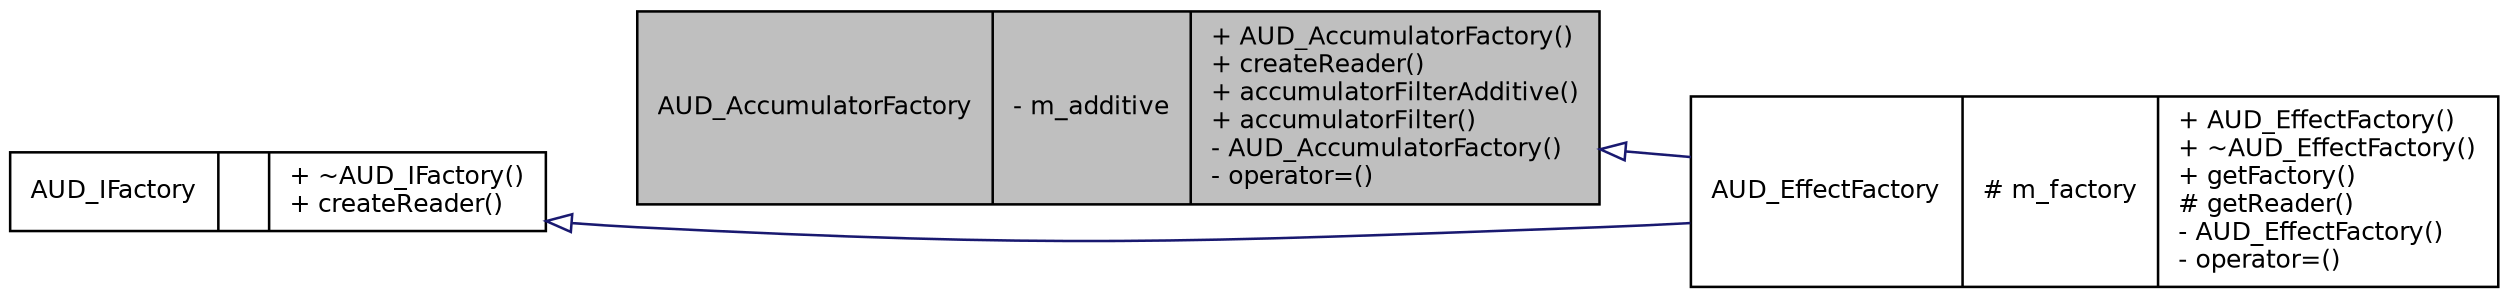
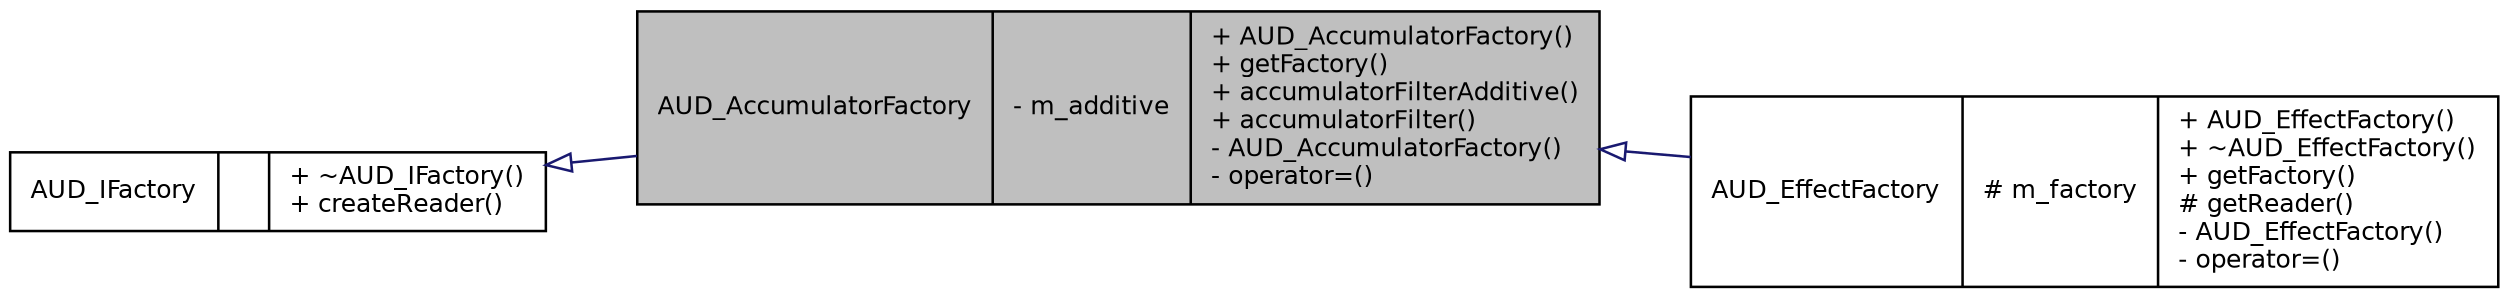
node "AUD_AccumulatorFactory": text "+ createReader()" -> "+ getFactory()"
edge "AUD_EffectFactory" -> "AUD_IFactory": now "AUD_AccumulatorFactory" -> "AUD_IFactory"
